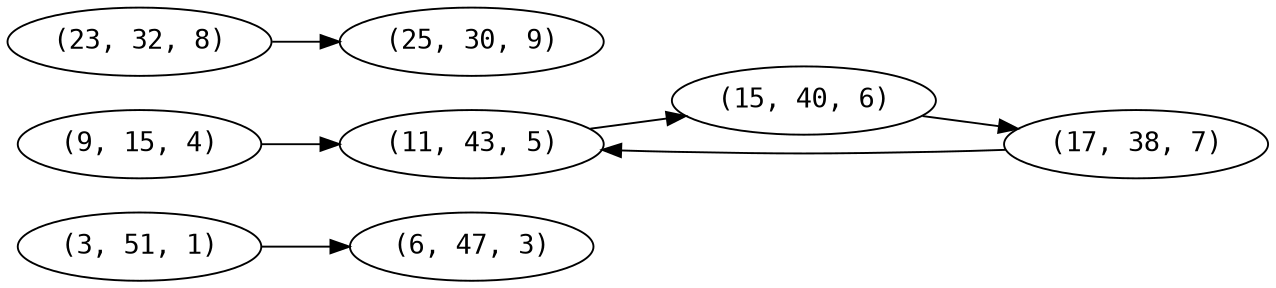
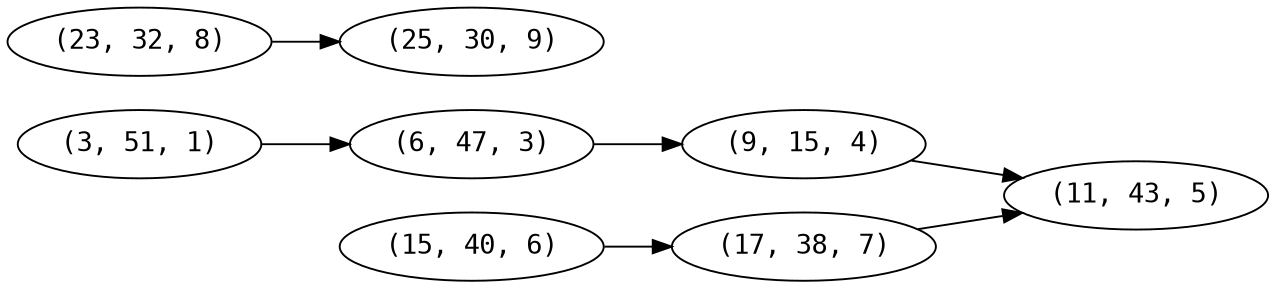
edge "(11, 43, 5)" -> "(15, 40, 6)": removed
edge "(6, 47, 3)" -> "(9, 15, 4)": added
